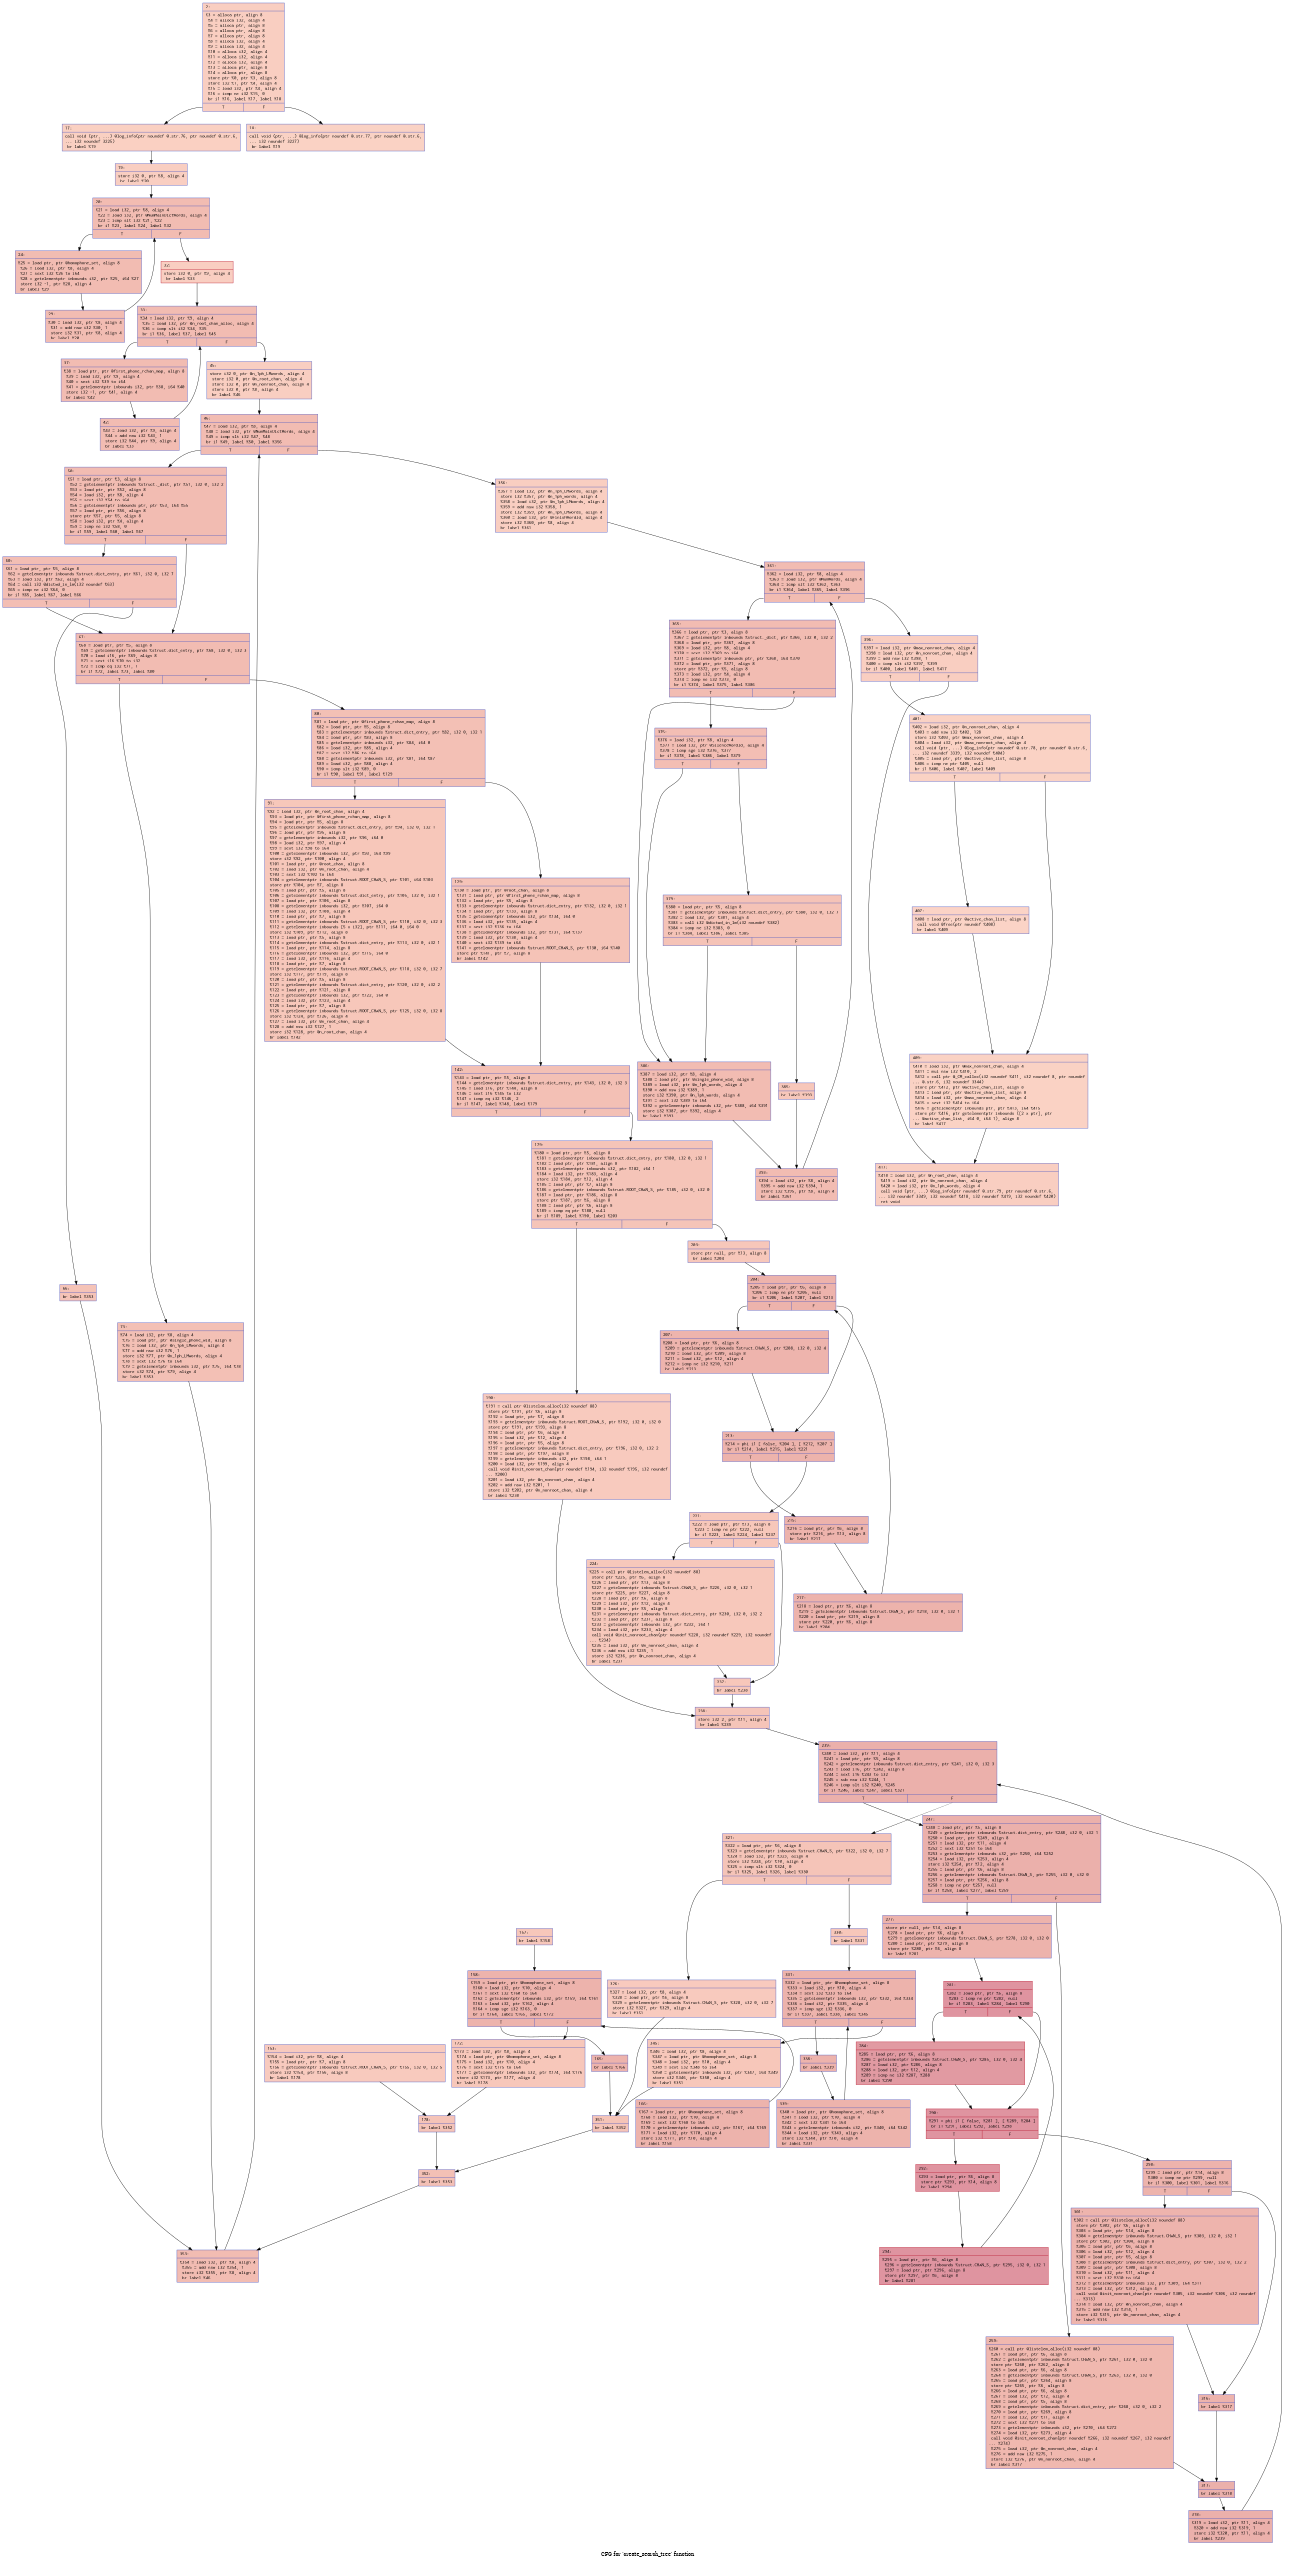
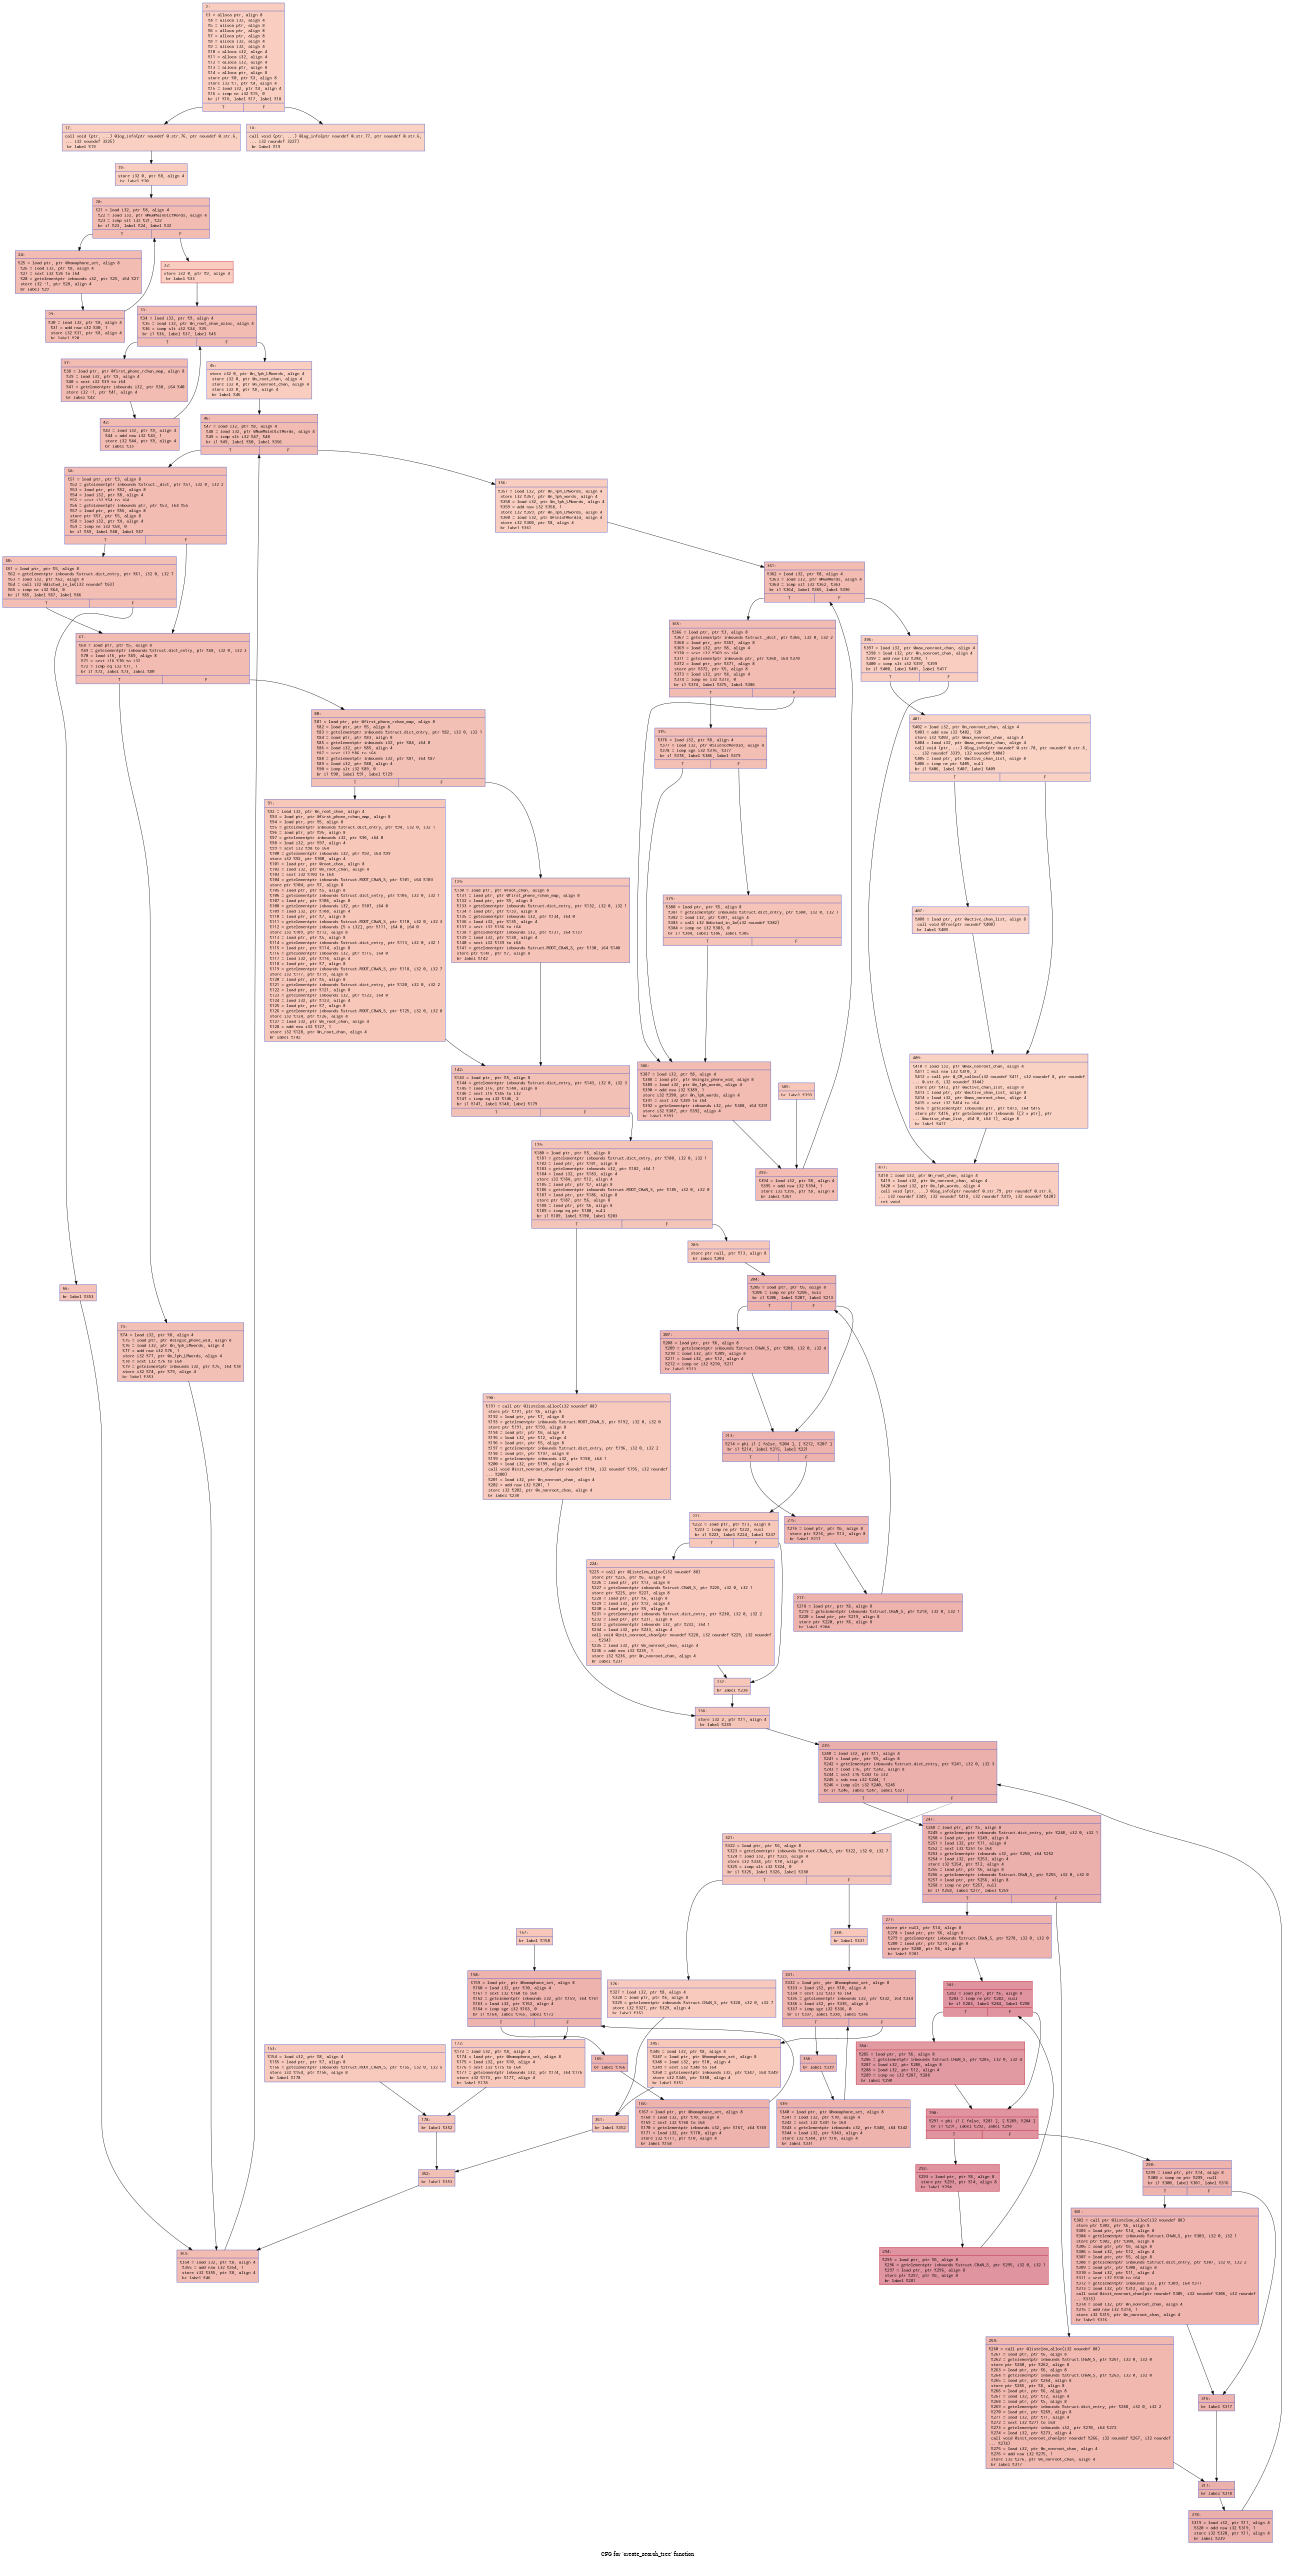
edge "379:" -> "385:": removed
edge "165:" -> "351:": now "165:" -> "166:"
